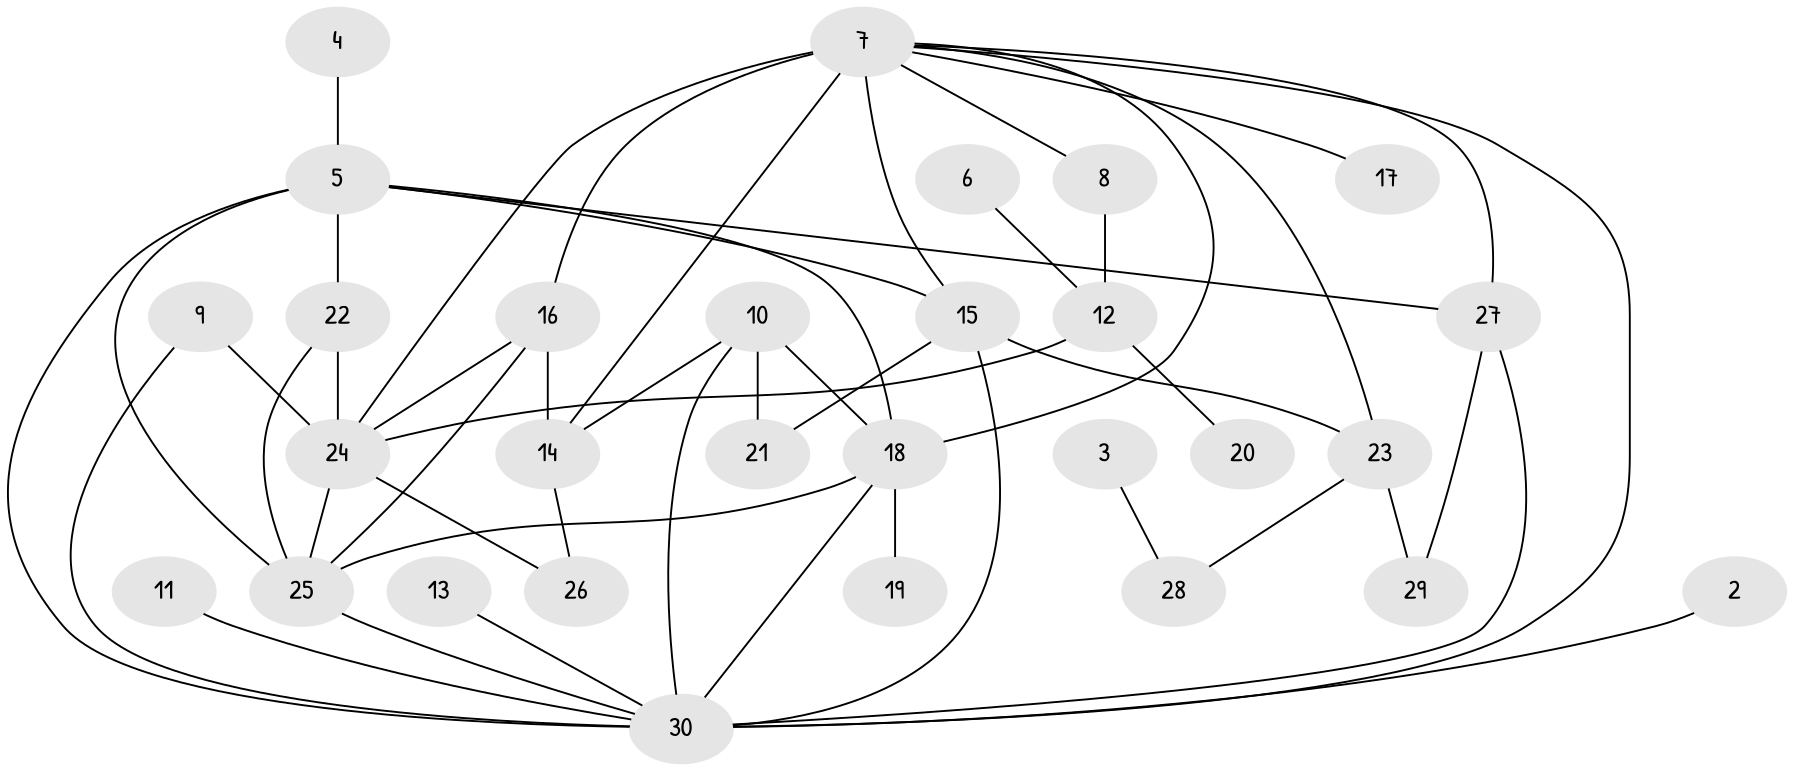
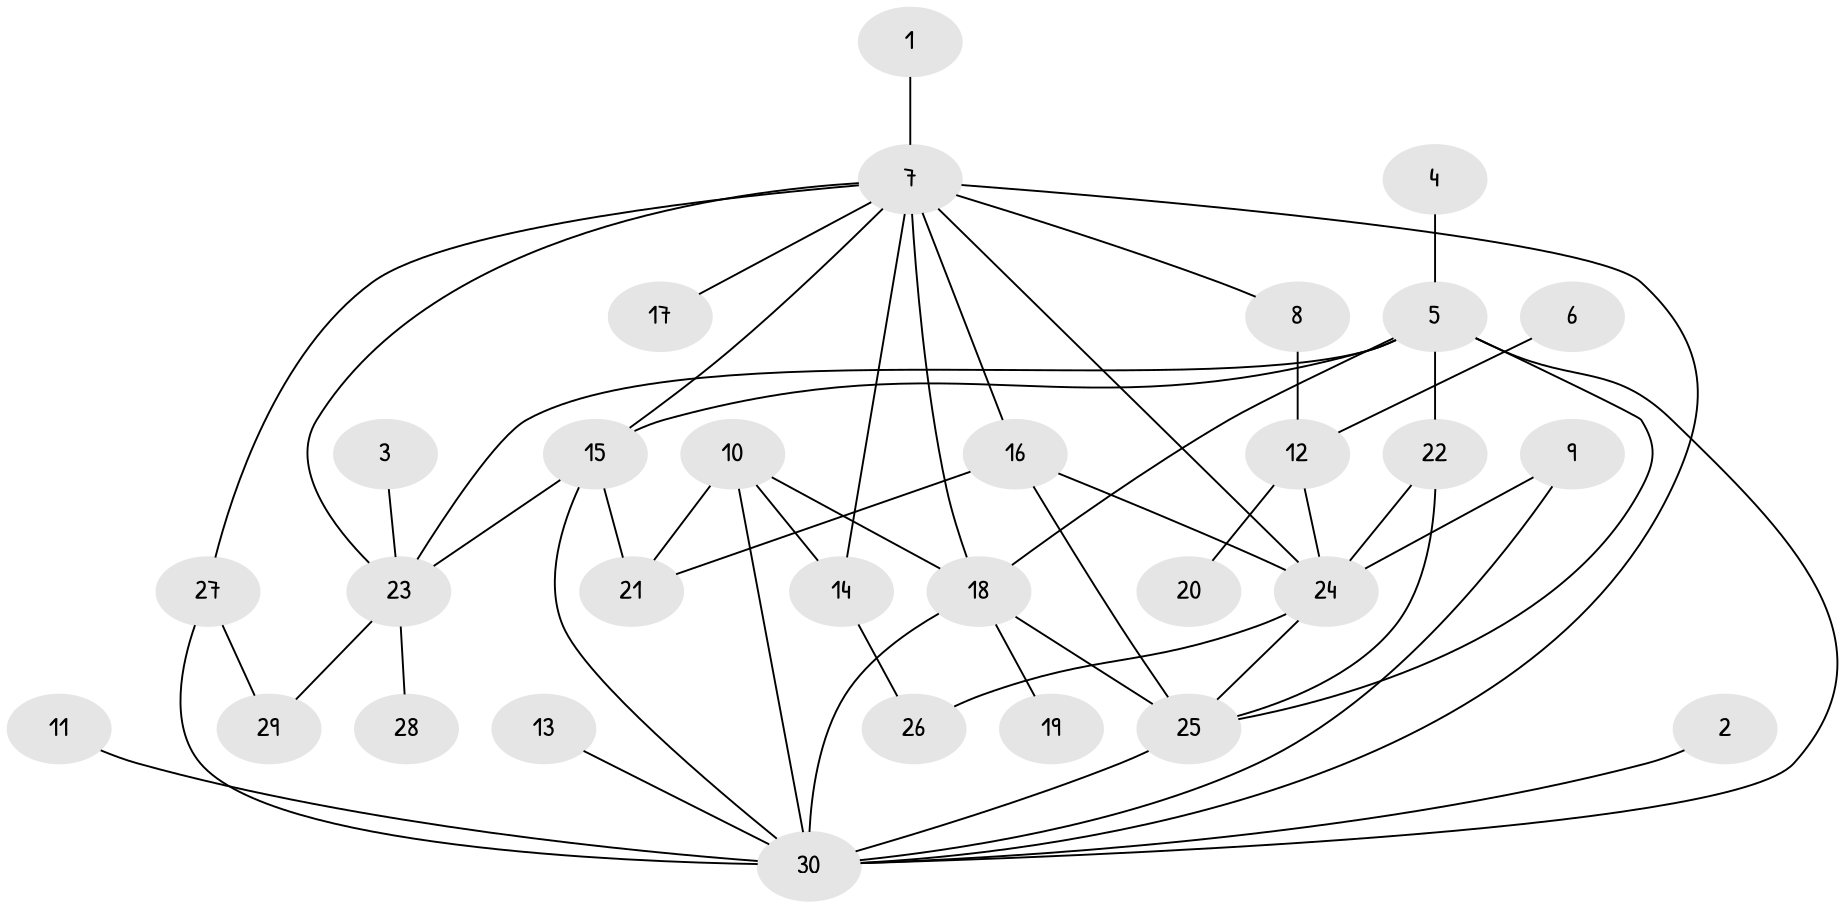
node "1": added
edge "5" -- "27": now "5" -- "23"
edge "16" -- "14": now "16" -- "21"
edge "3" -- "28": now "3" -- "23"
